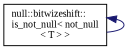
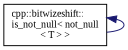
node "null::bitwizeshift:: is_not_null< not_null < T > >": label "null::bitwizeshift:: is_not_null< not_null < T > >" -> "cpp::bitwizeshift:: is_not_null< not_null < T > >"
